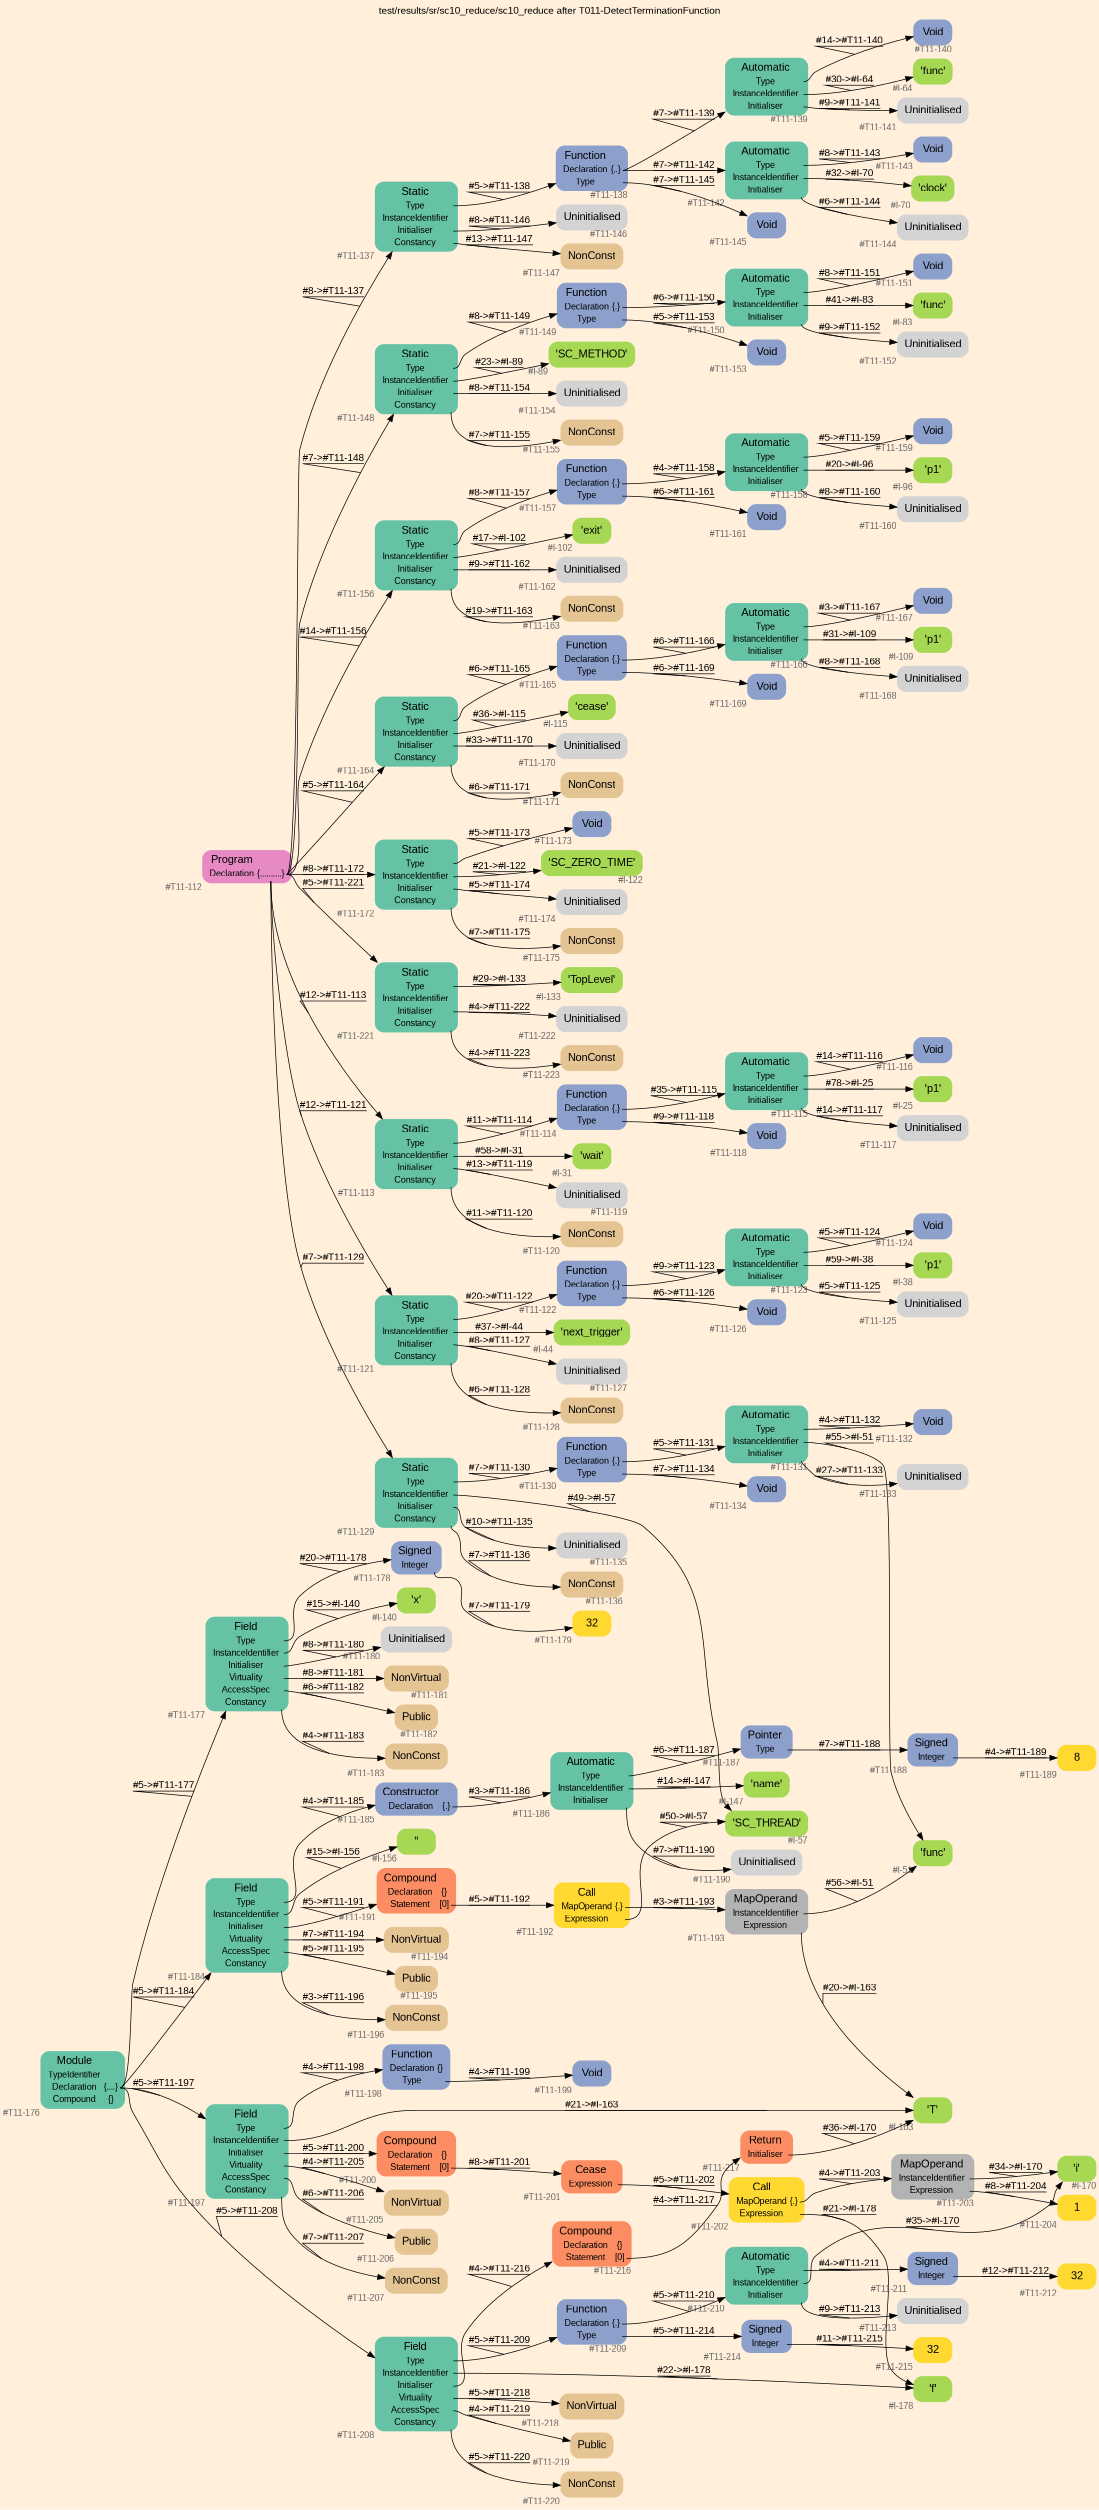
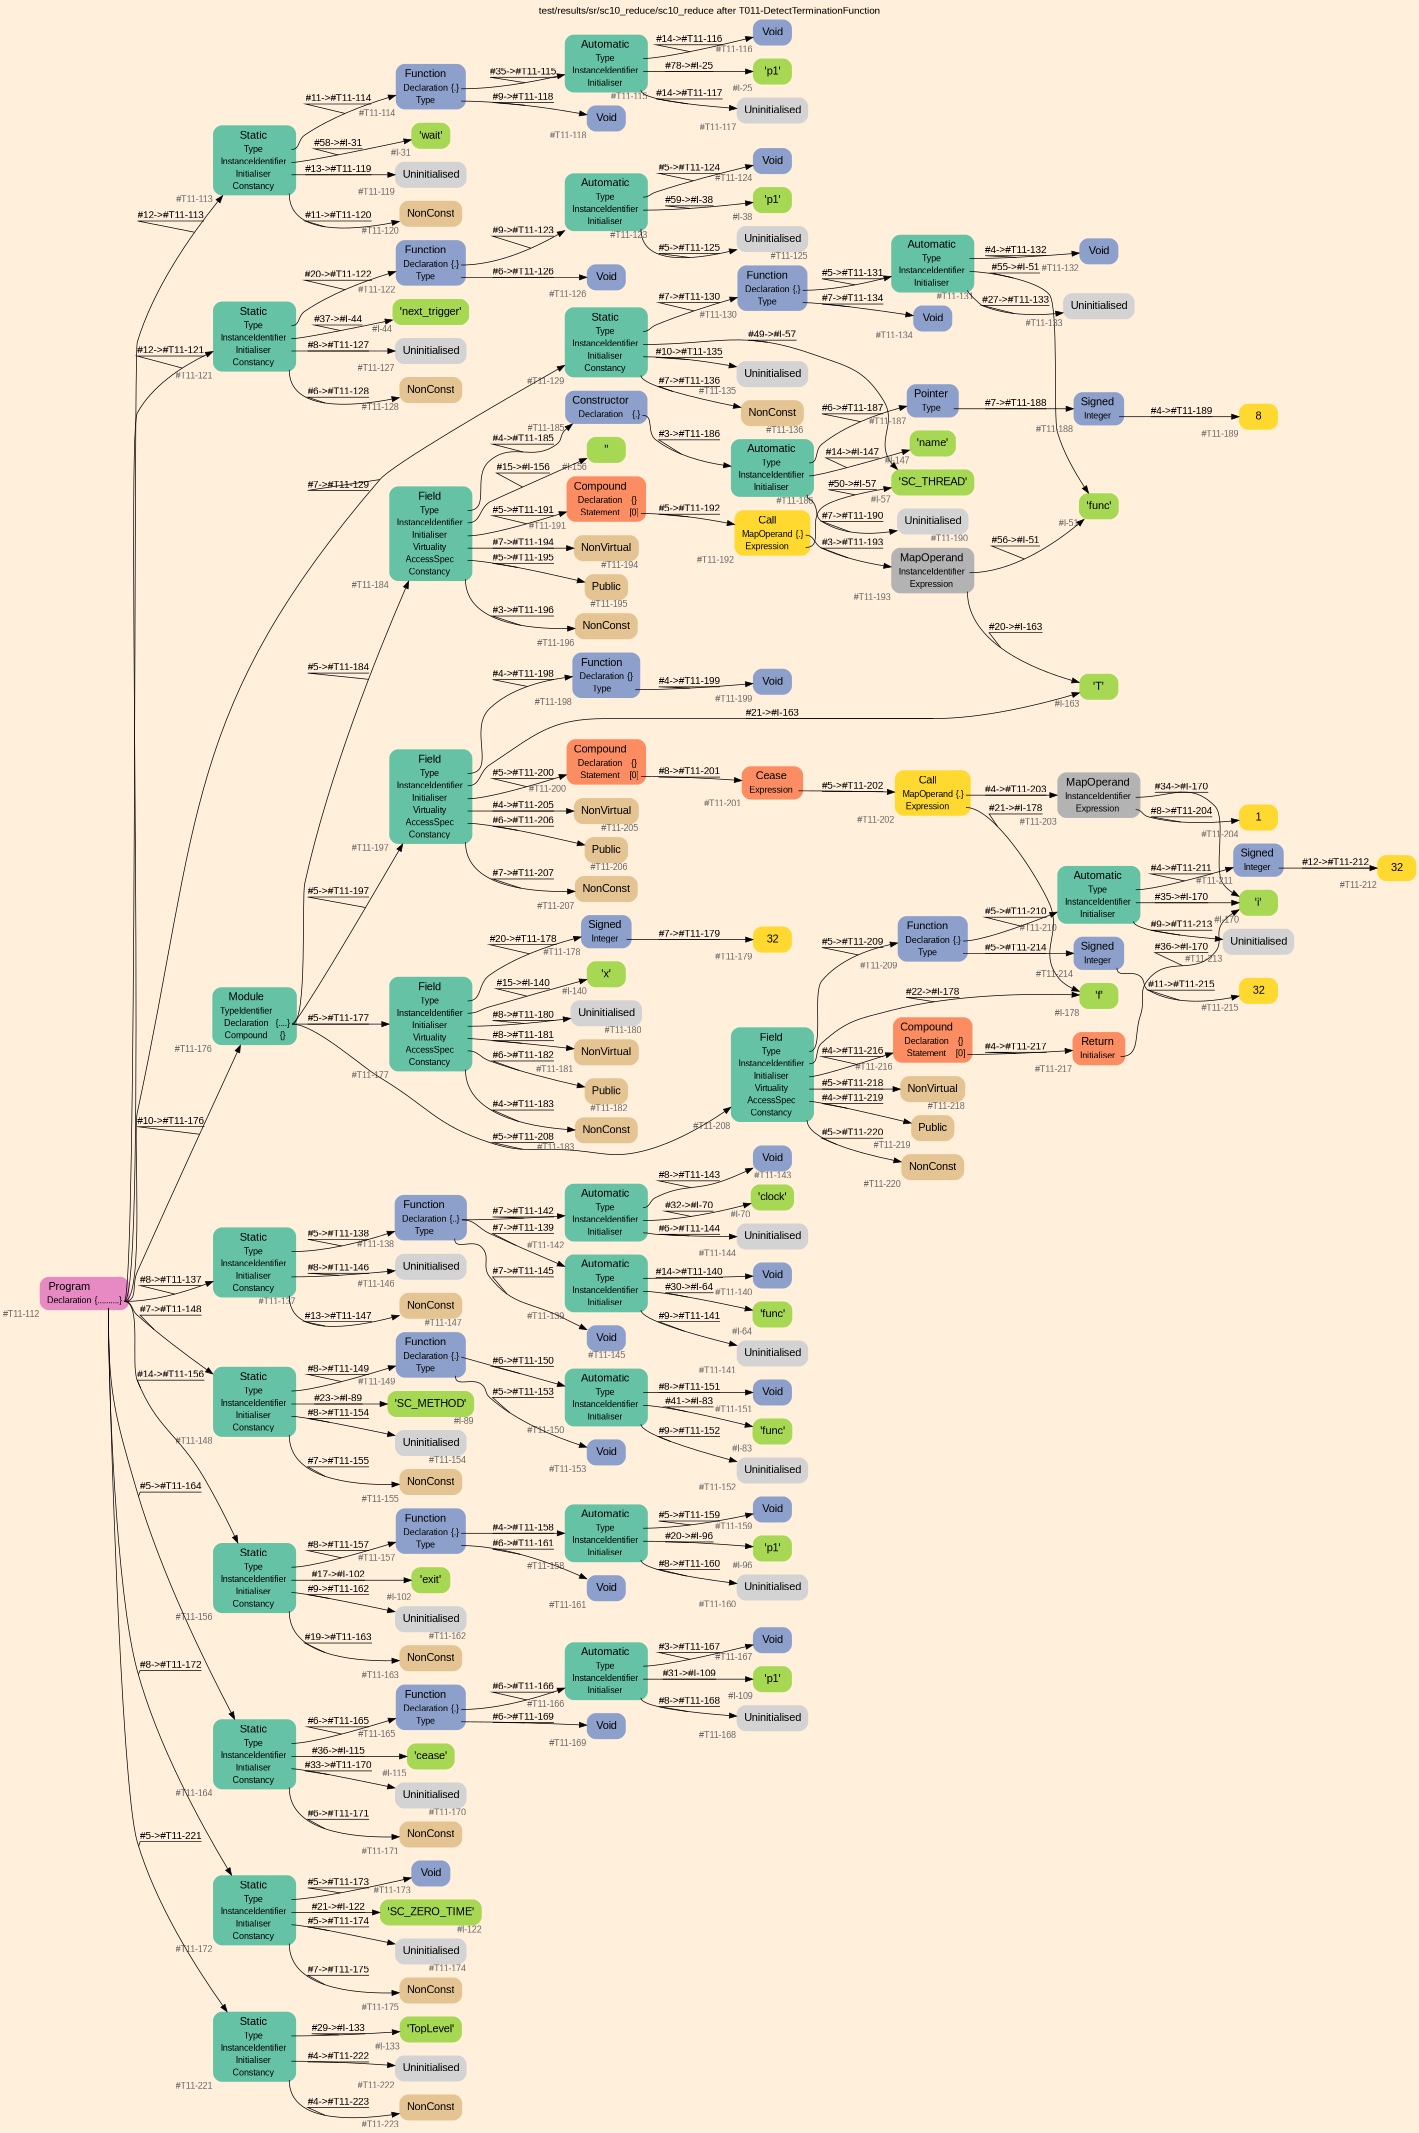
edge "Program" -> "Module": added, label "#10->#T11-176"
edge "Return" -> "'T'": now "Return" -> "'i'"
